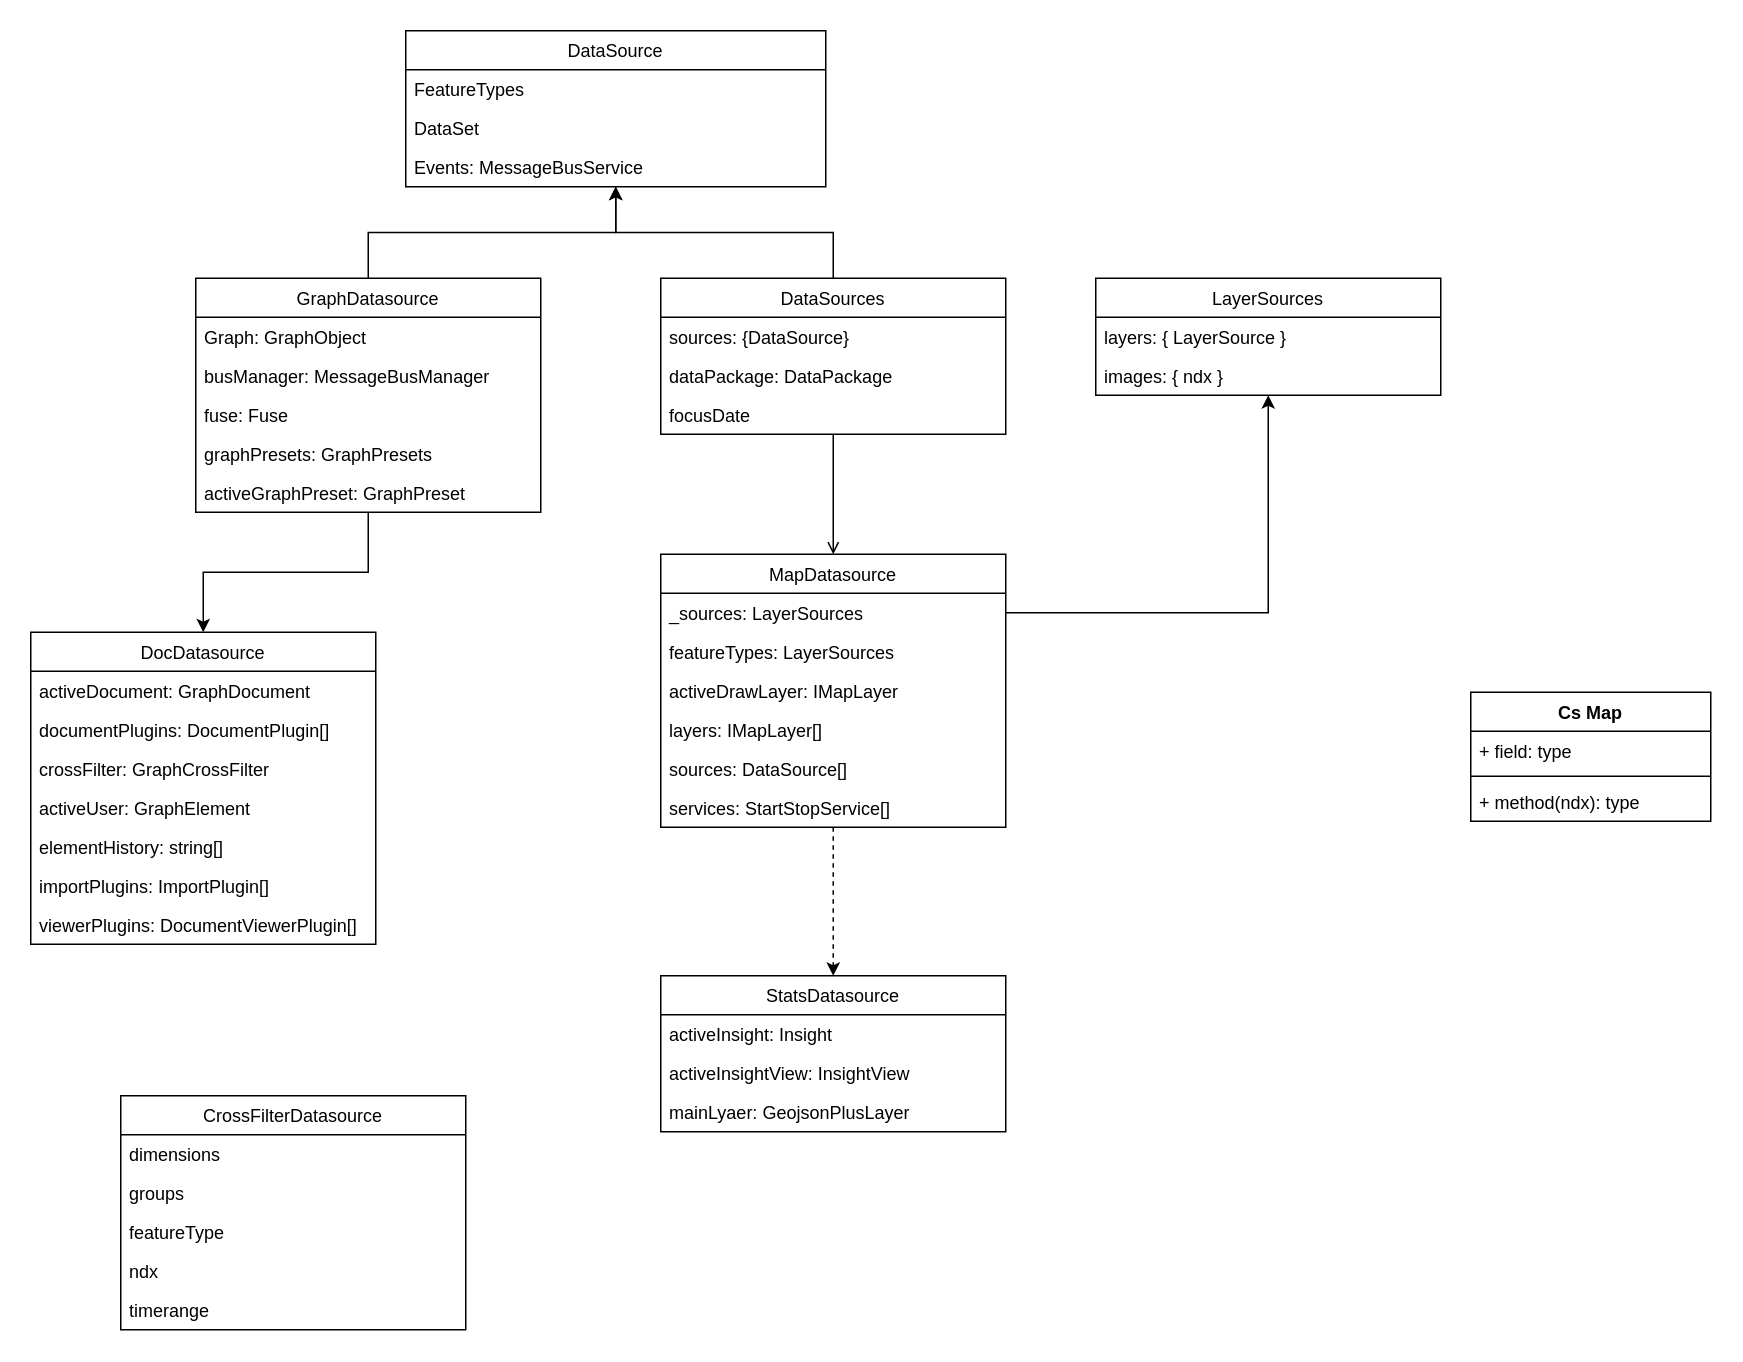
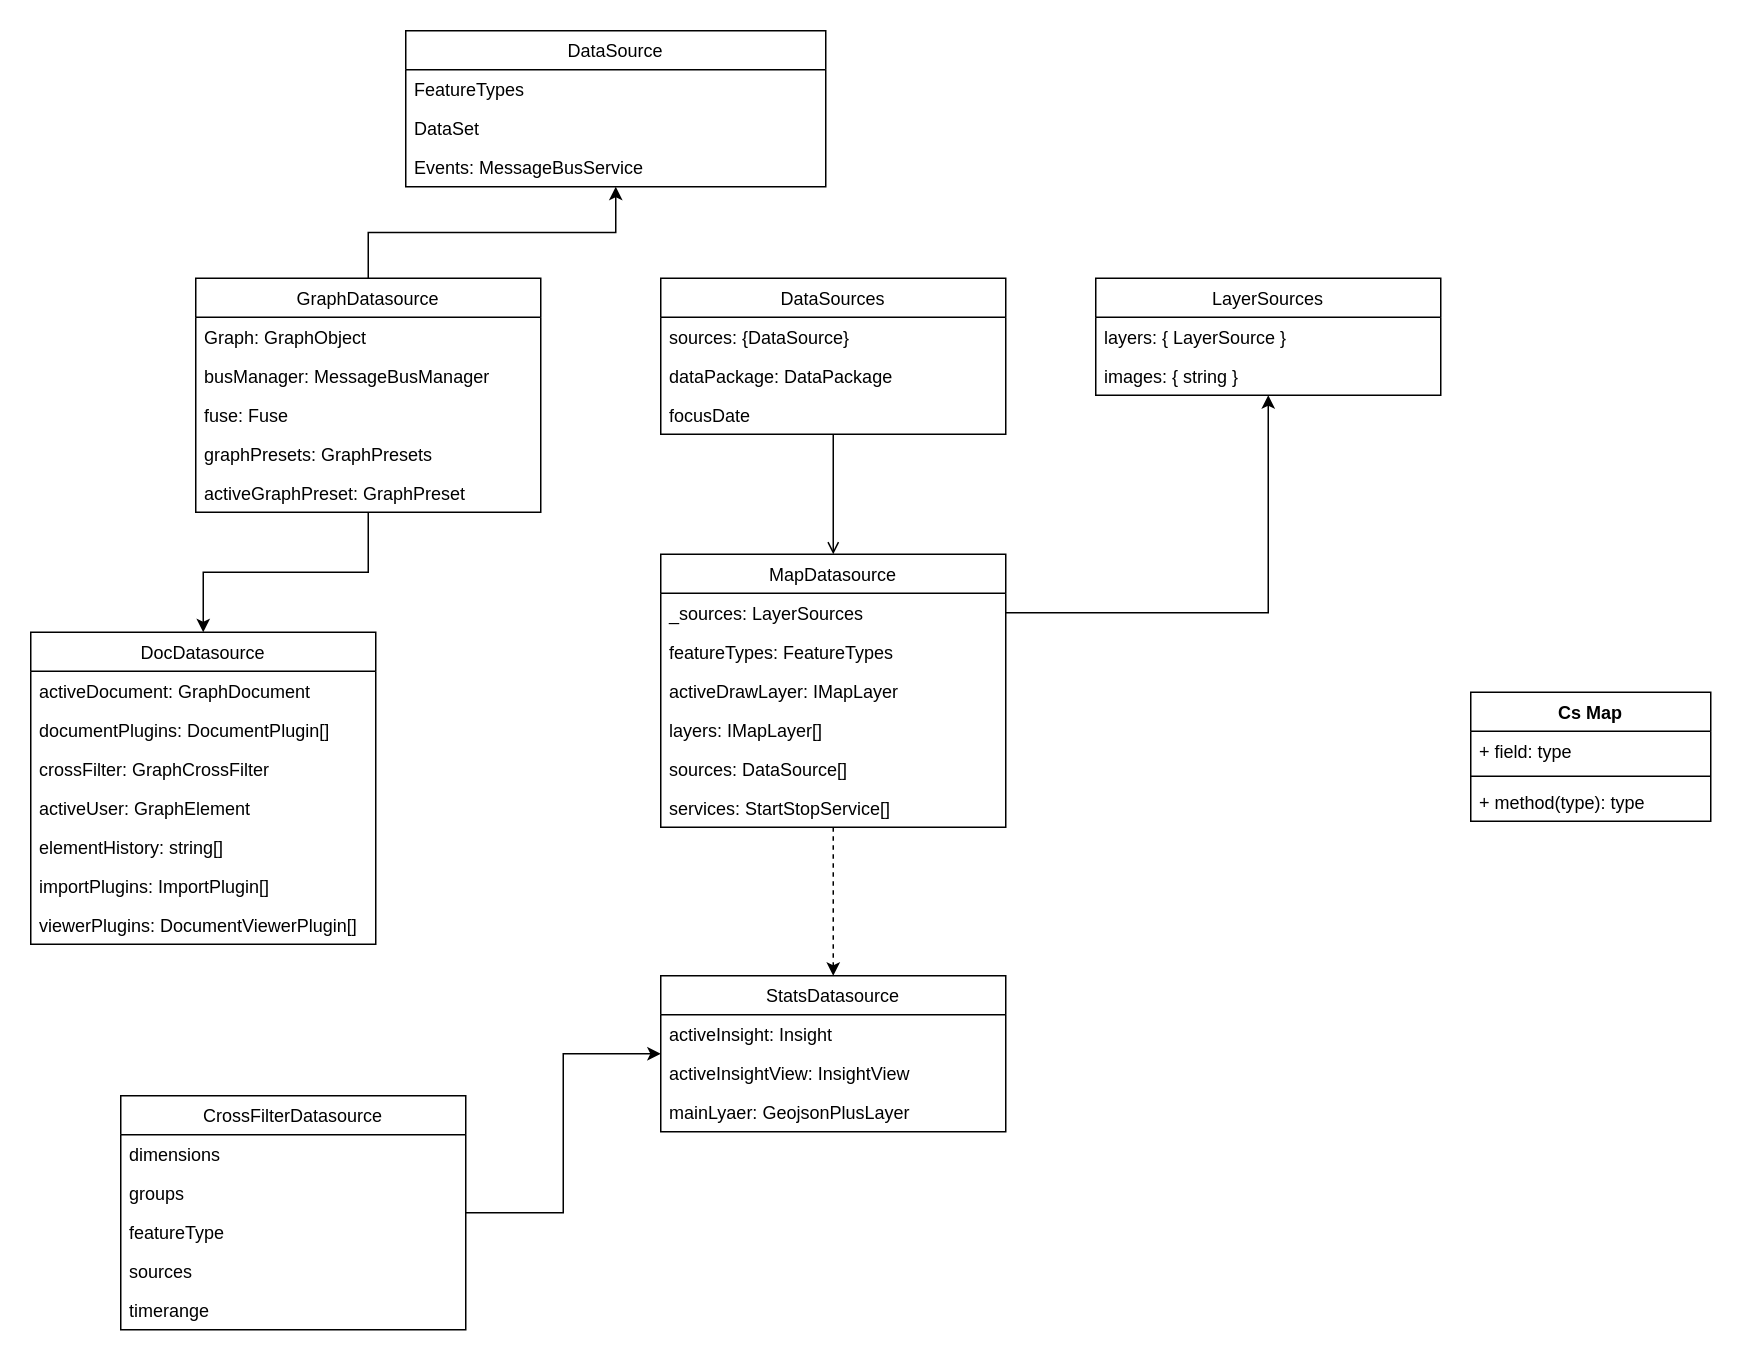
edge "DataSources" -> "DataSource": removed
node "images: { ndx }": label "images: { ndx }" -> "images: { string }"
node "featureTypes: LayerSources": label "featureTypes: LayerSources" -> "featureTypes: FeatureTypes"
node "+ method(ndx): type": label "+ method(ndx): type" -> "+ method(type): type"
edge "CrossFilterDatasource" -> "StatsDatasource": added
node "ndx": label "ndx" -> "sources"
